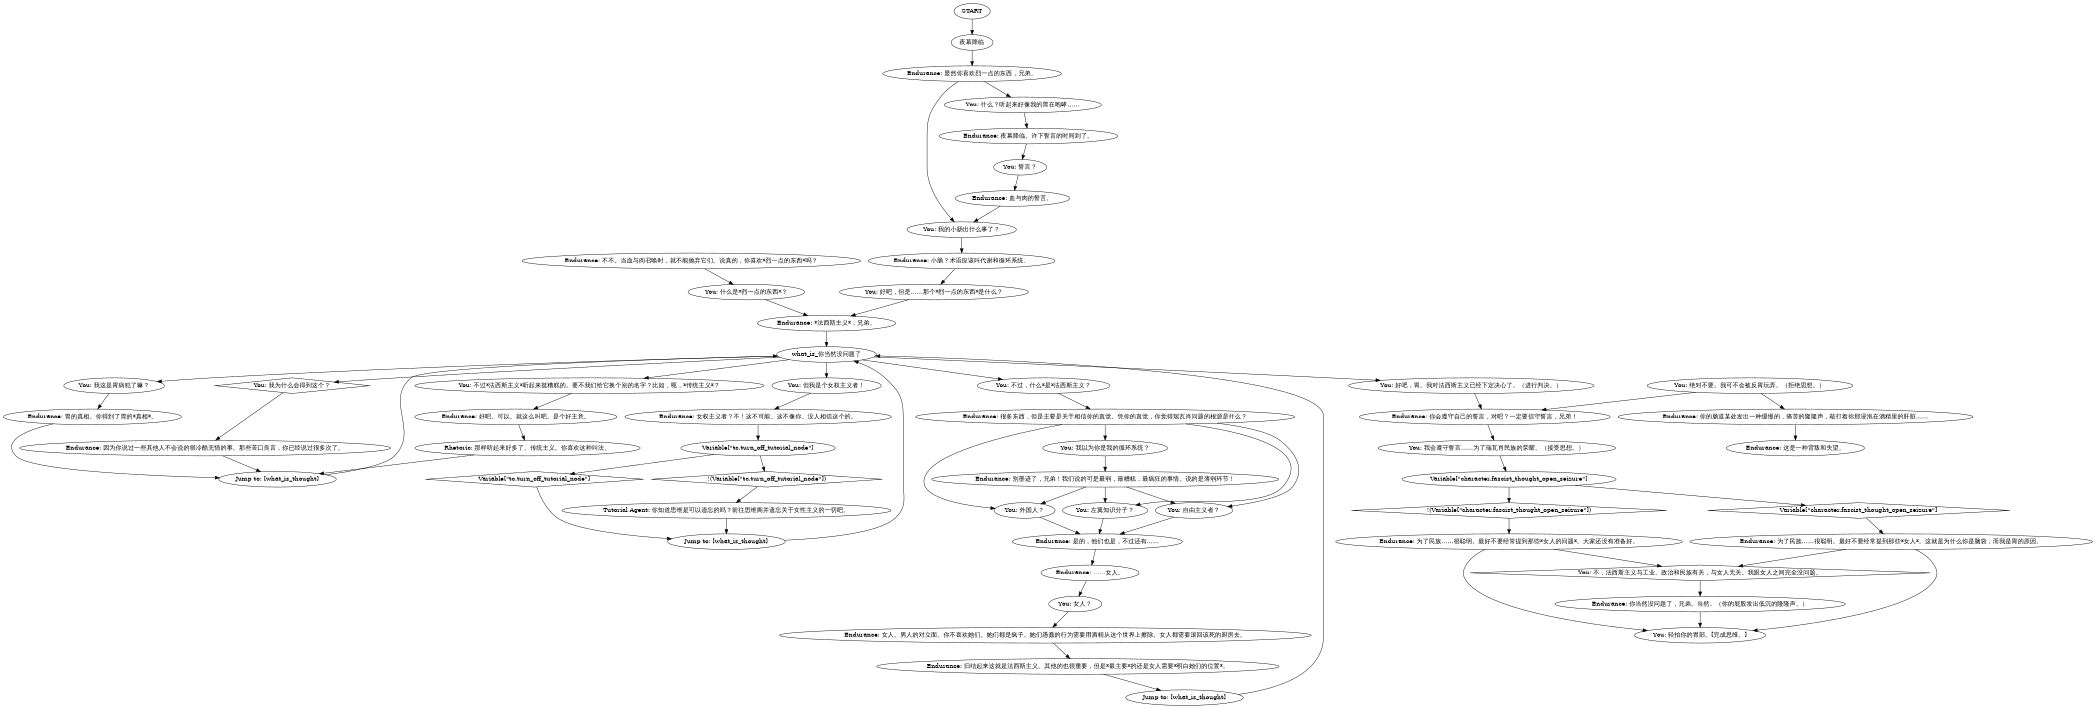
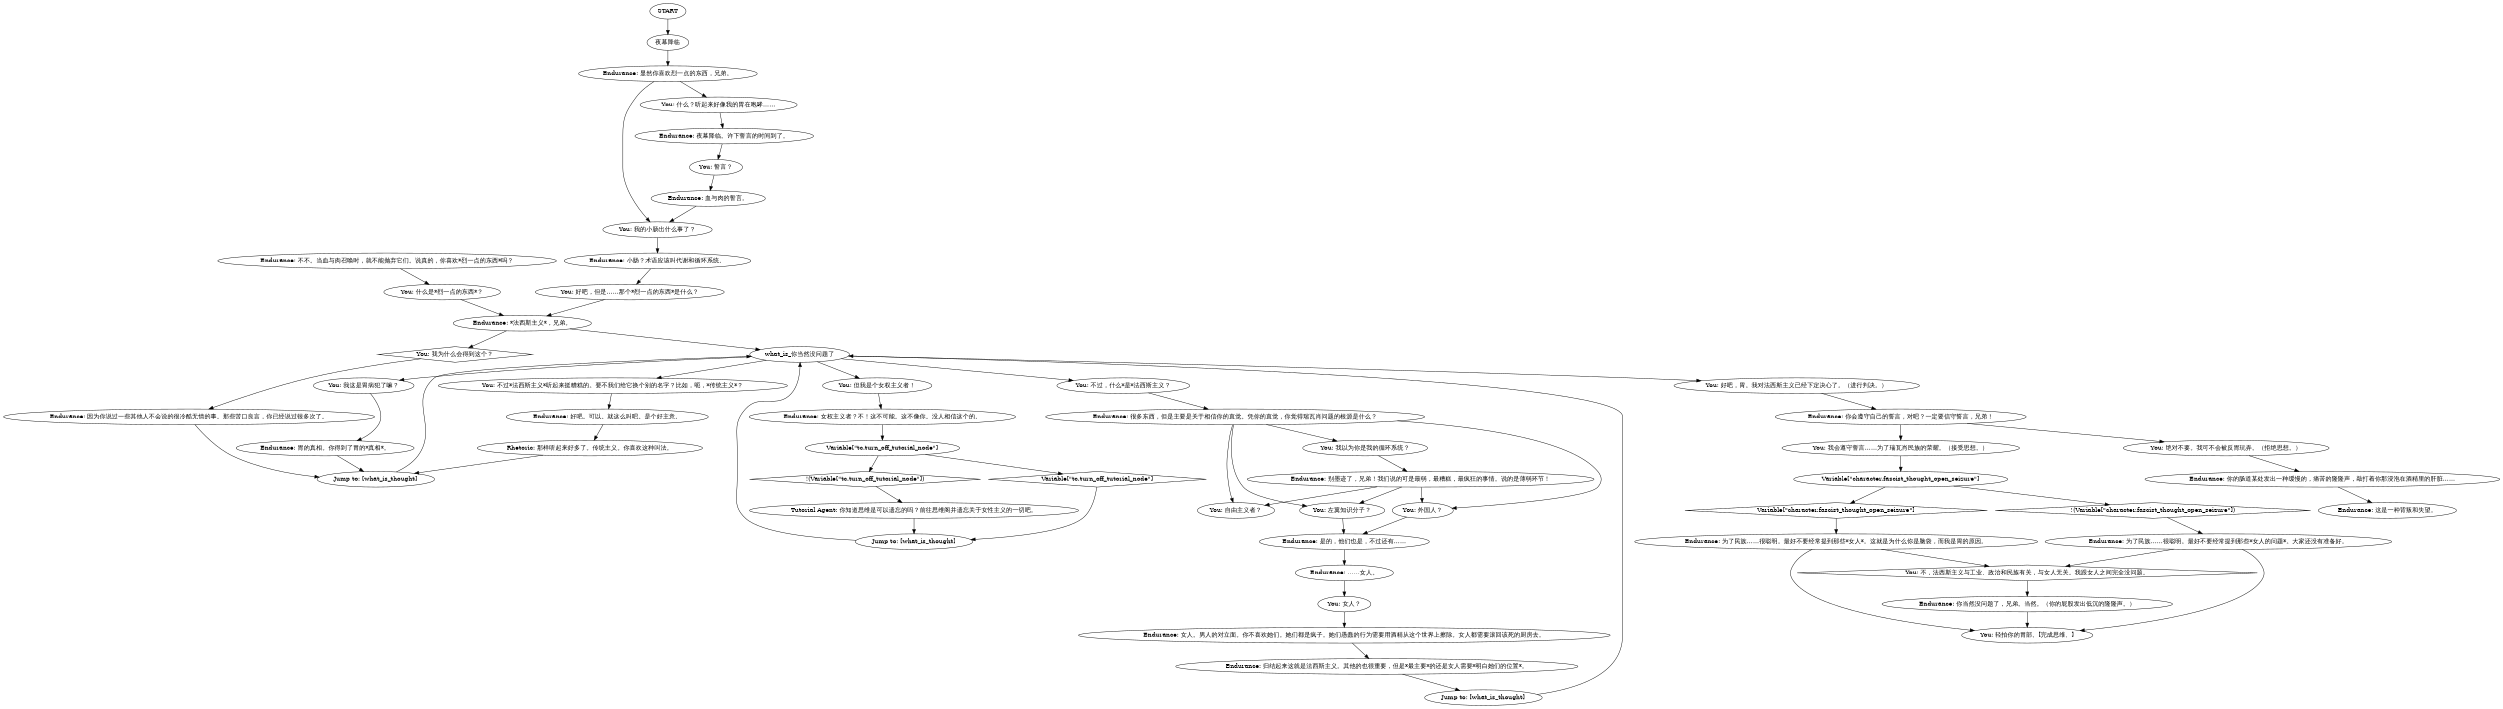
edge "what_is_你当然没问题了" -> "You: 我为什么会得到这个？": now "Endurance: *法西斯主义*，兄弟。" -> "You: 我为什么会得到这个？"
edge "You: 绝对不要。我可不会被反胃玩弄。（拒绝思想。）" -> "Endurance: 你会遵守自己的誓言，对吧？一定要信守誓言，兄弟！": reversed
edge "You: 自由主义者？" -> "Endurance: 是的，他们也是，不过还有……": removed
